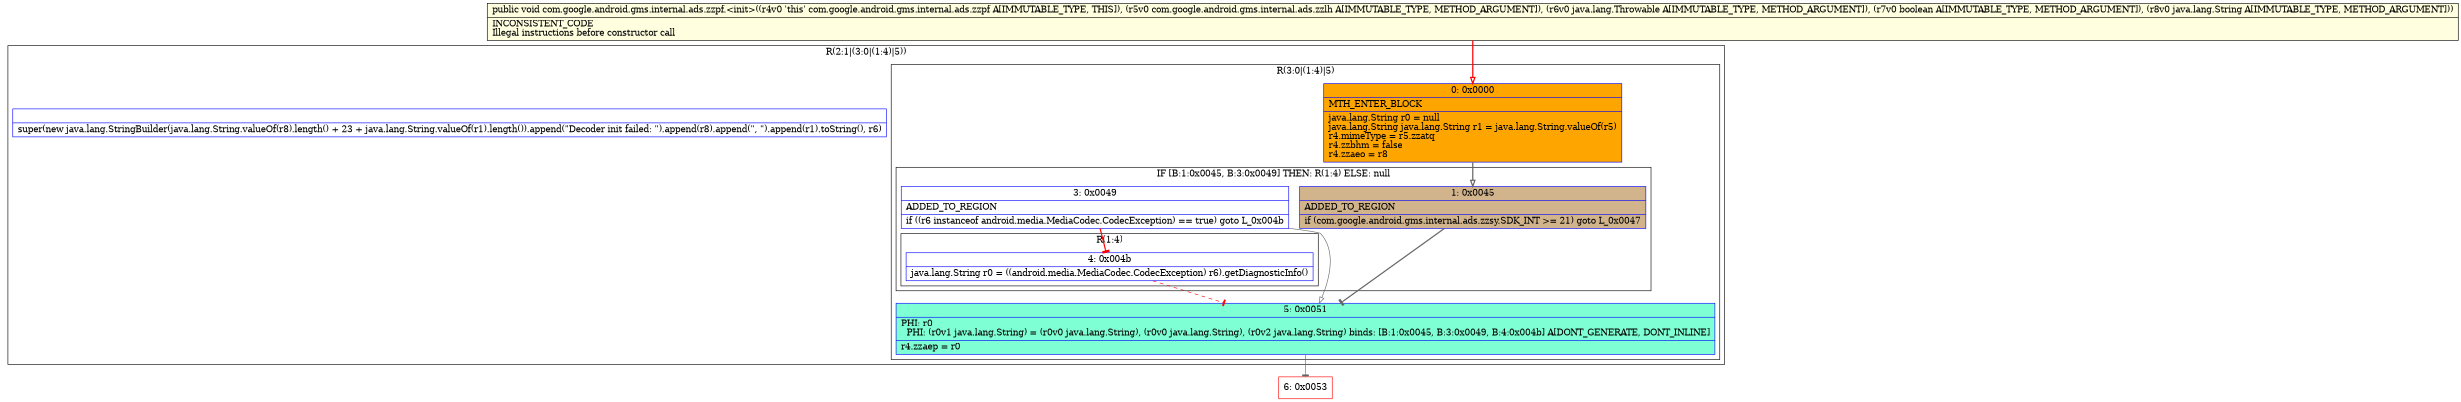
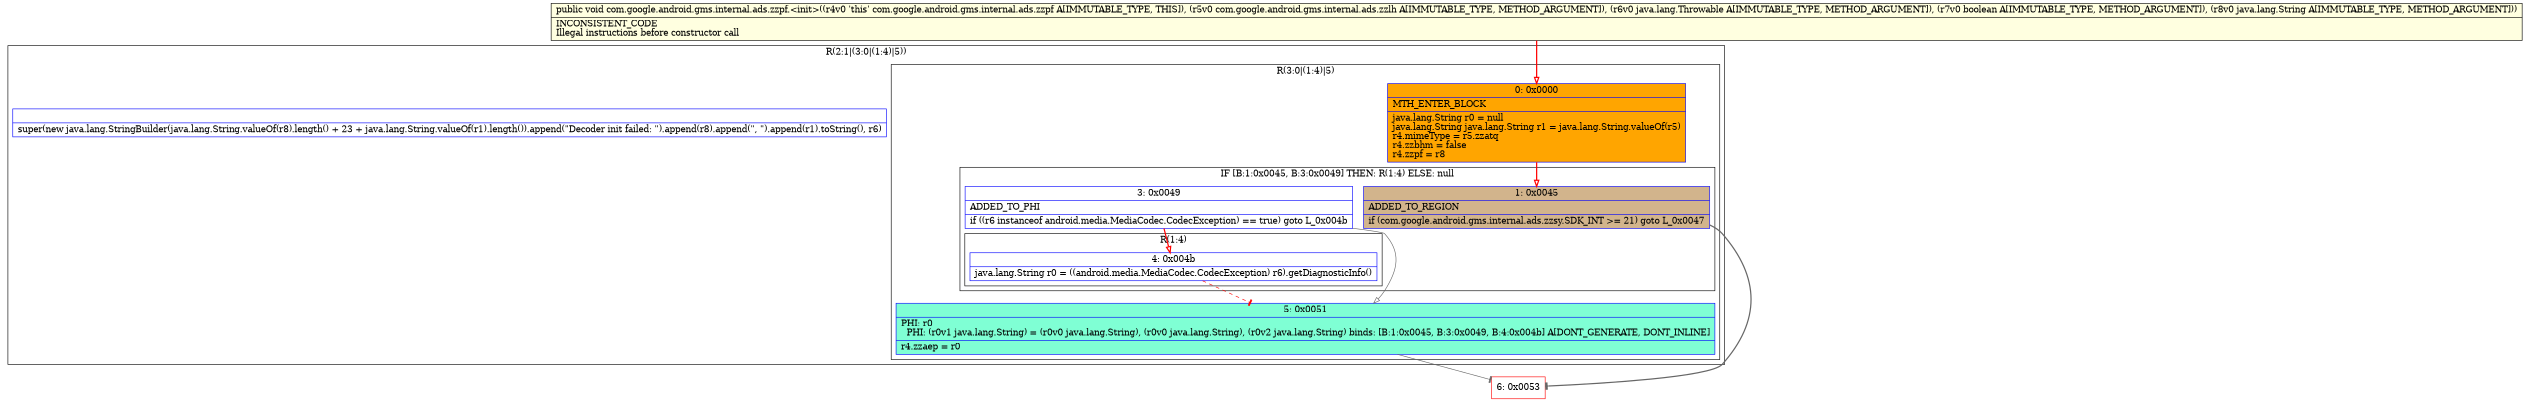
node "0: 0x0000": text "r4.zzaeo = r8" -> "r4.zzpf = r8"
edge "0: 0x0000" -> "1: 0x0045": color gray40 -> red
node "3: 0x0049": text "ADDED_TO_REGION" -> "ADDED_TO_PHI"
edge "3: 0x0049" -> "4: 0x004b": arrowhead tee -> onormal
edge "1: 0x0045" -> "5: 0x0051": now "1: 0x0045" -> "6: 0x0053"
